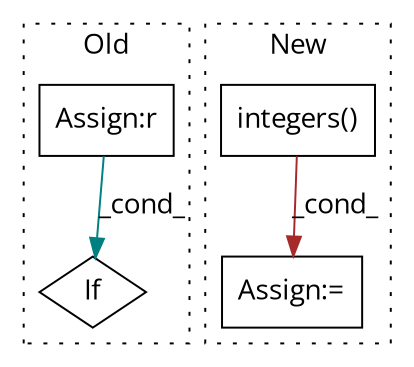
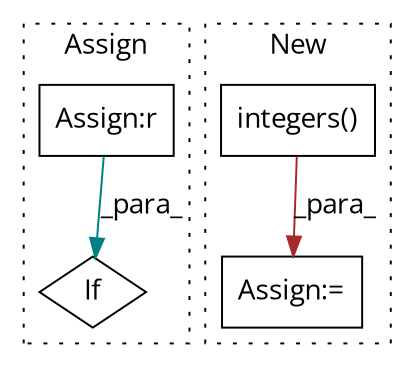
cluster "Old": label "Old" -> "Assign"
edge "Assign:r" -> "If": label "_cond_" -> "_para_"
edge "integers()" -> "Assign:=": label "_cond_" -> "_para_"
